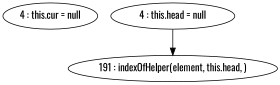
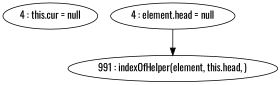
node "4 : this.head = null": label "4 : this.head = null" -> "4 : element.head = null"
node "191 : indexOfHelper(element, this.head, )": label "191 : indexOfHelper(element, this.head, )" -> "991 : indexOfHelper(element, this.head, )"
